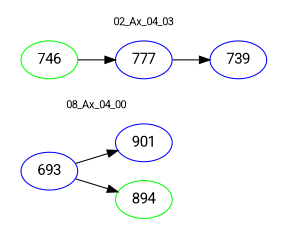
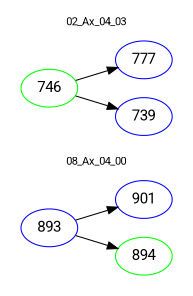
edge "777" -> "739": now "746" -> "739"
node "693": label "693" -> "893"
